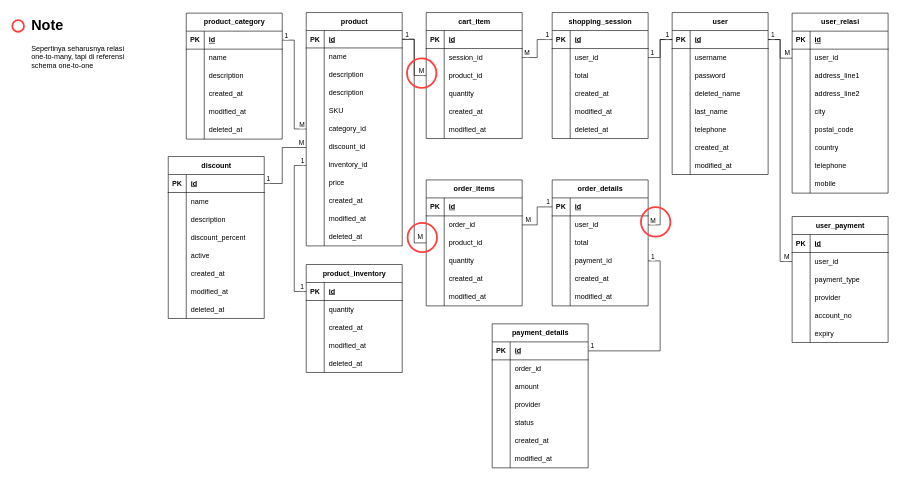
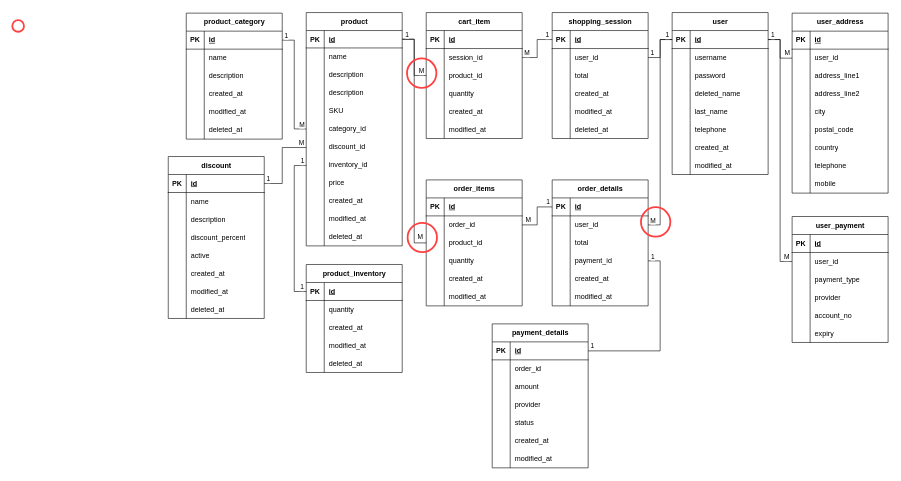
node "user_relasi": label "user_relasi" -> "user_address"
node "NoteSepertinya seharusnya relasi one-to-many, tapi di referensi schema one-to-one": removed
